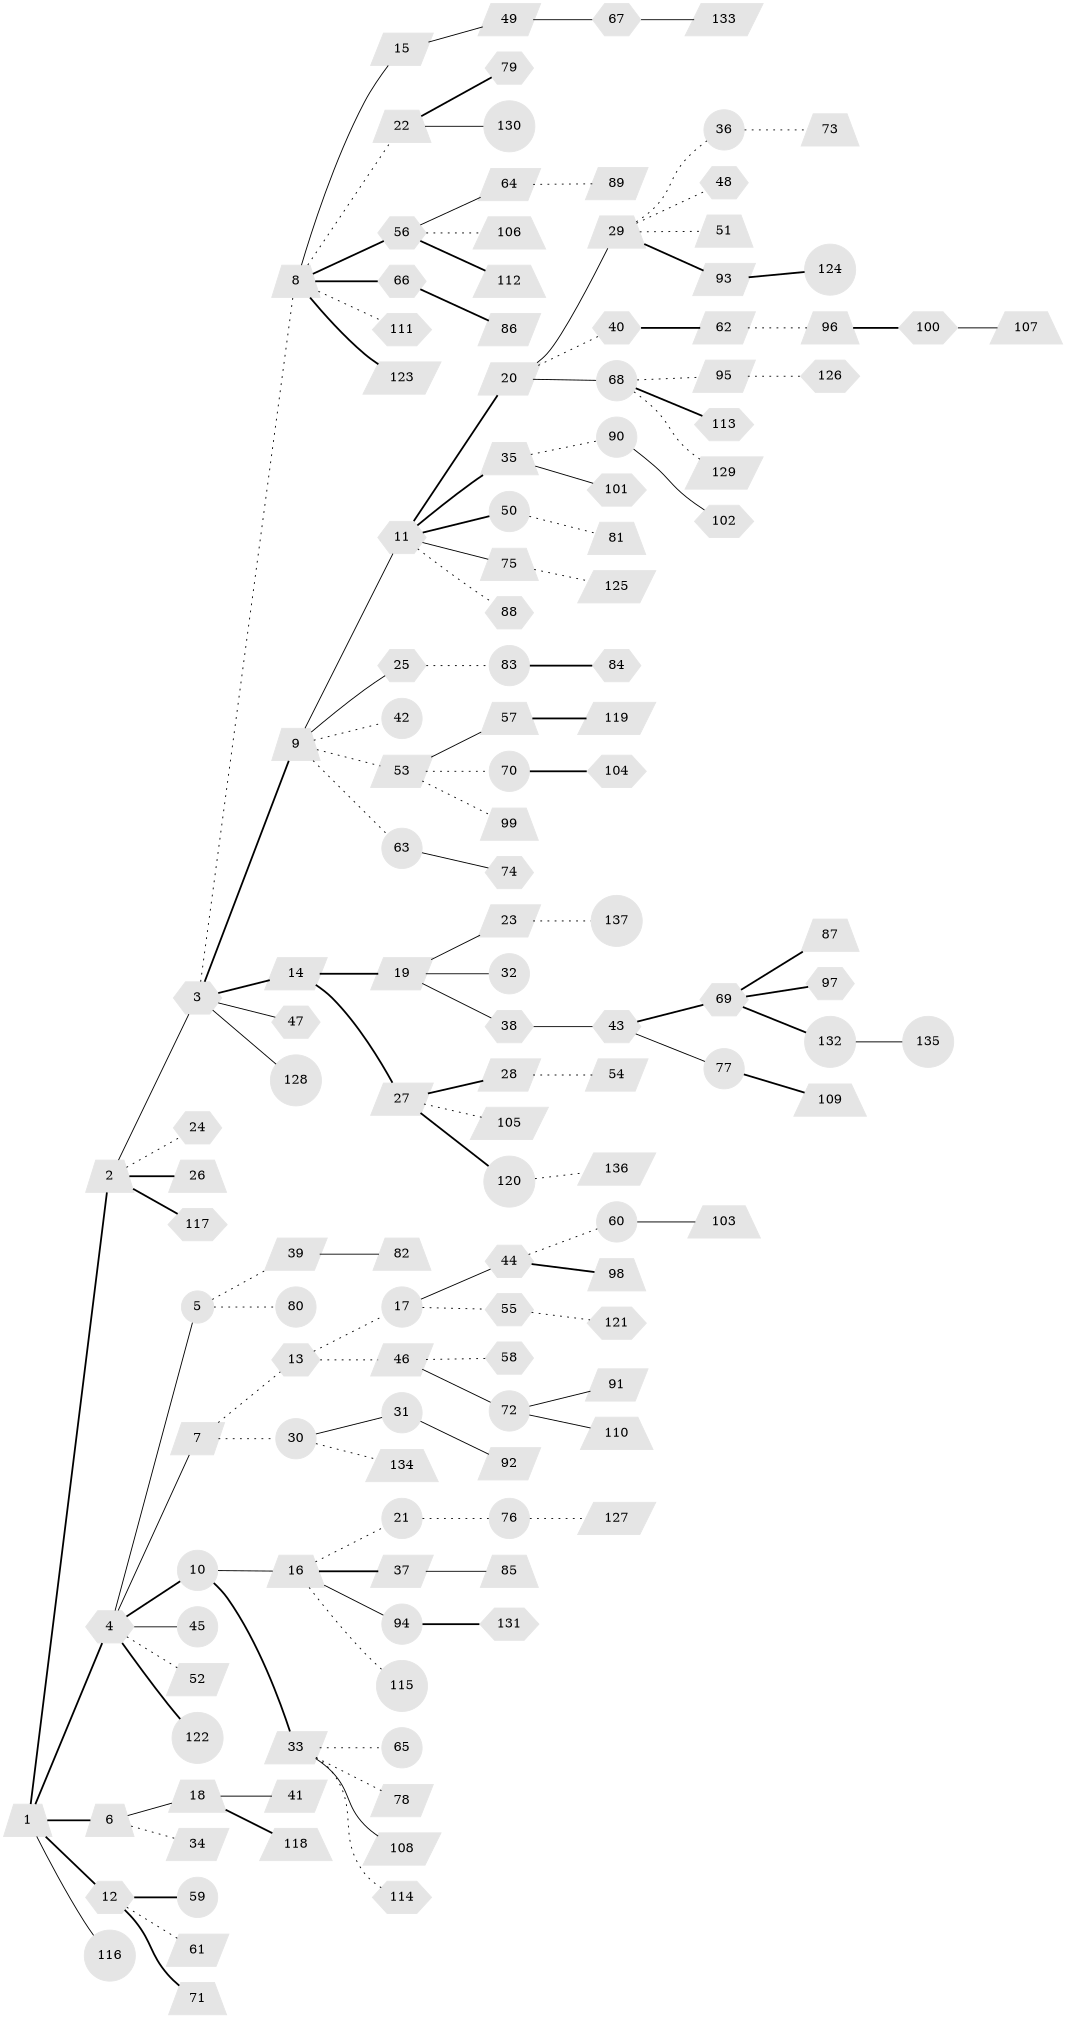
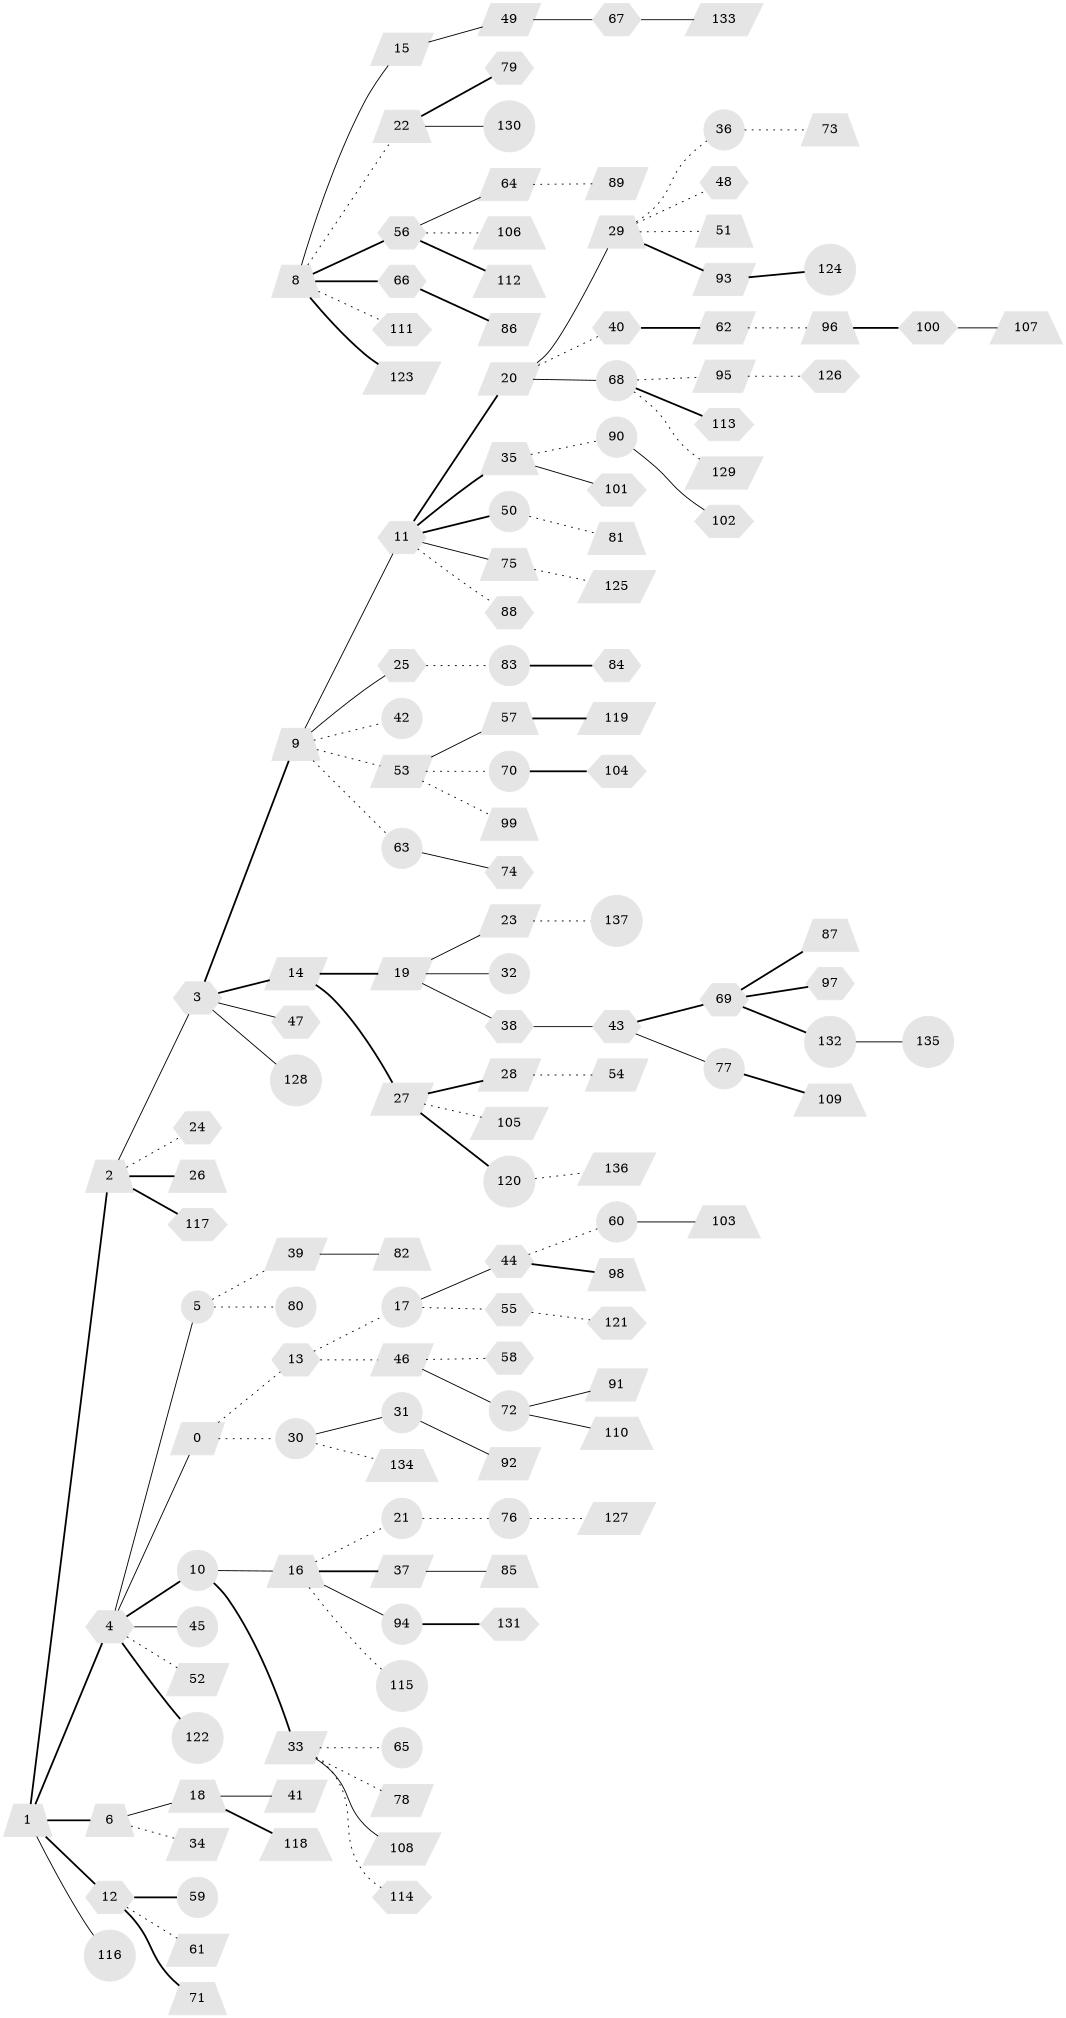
edge "8" -- "3": removed
node "7": label "7" -> "0"
